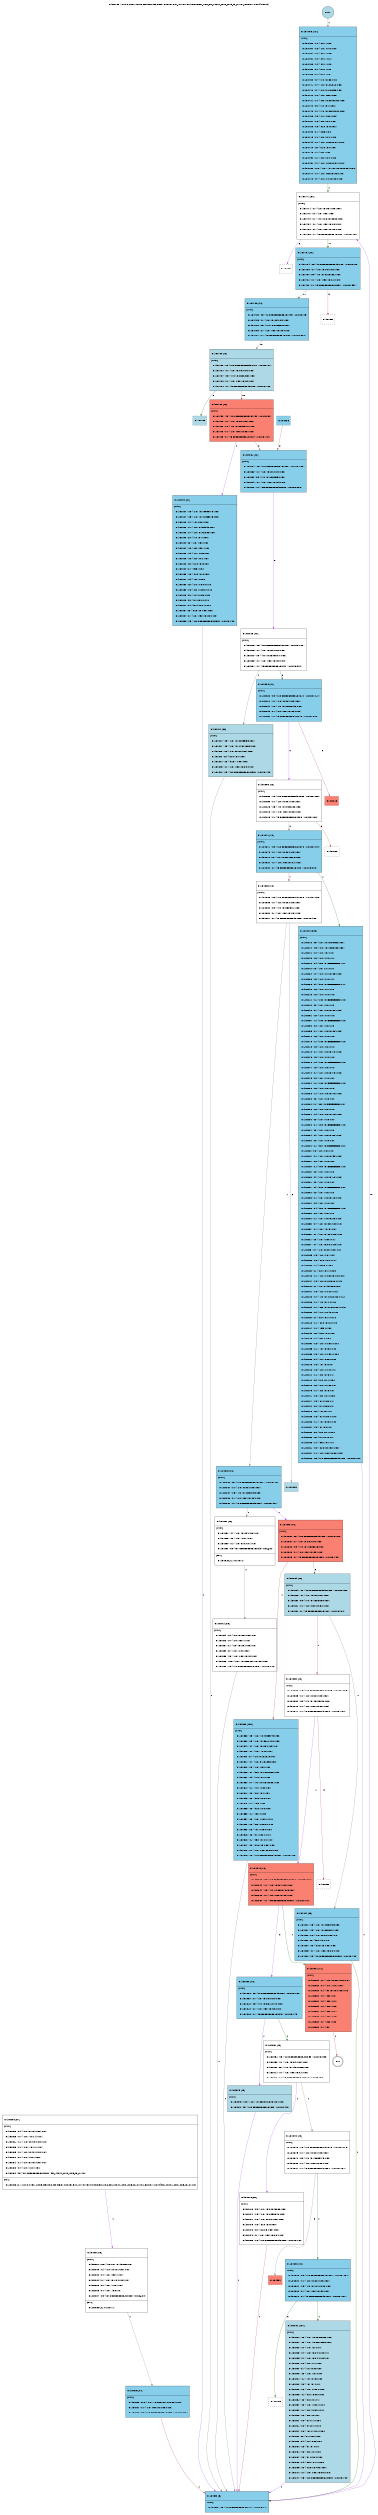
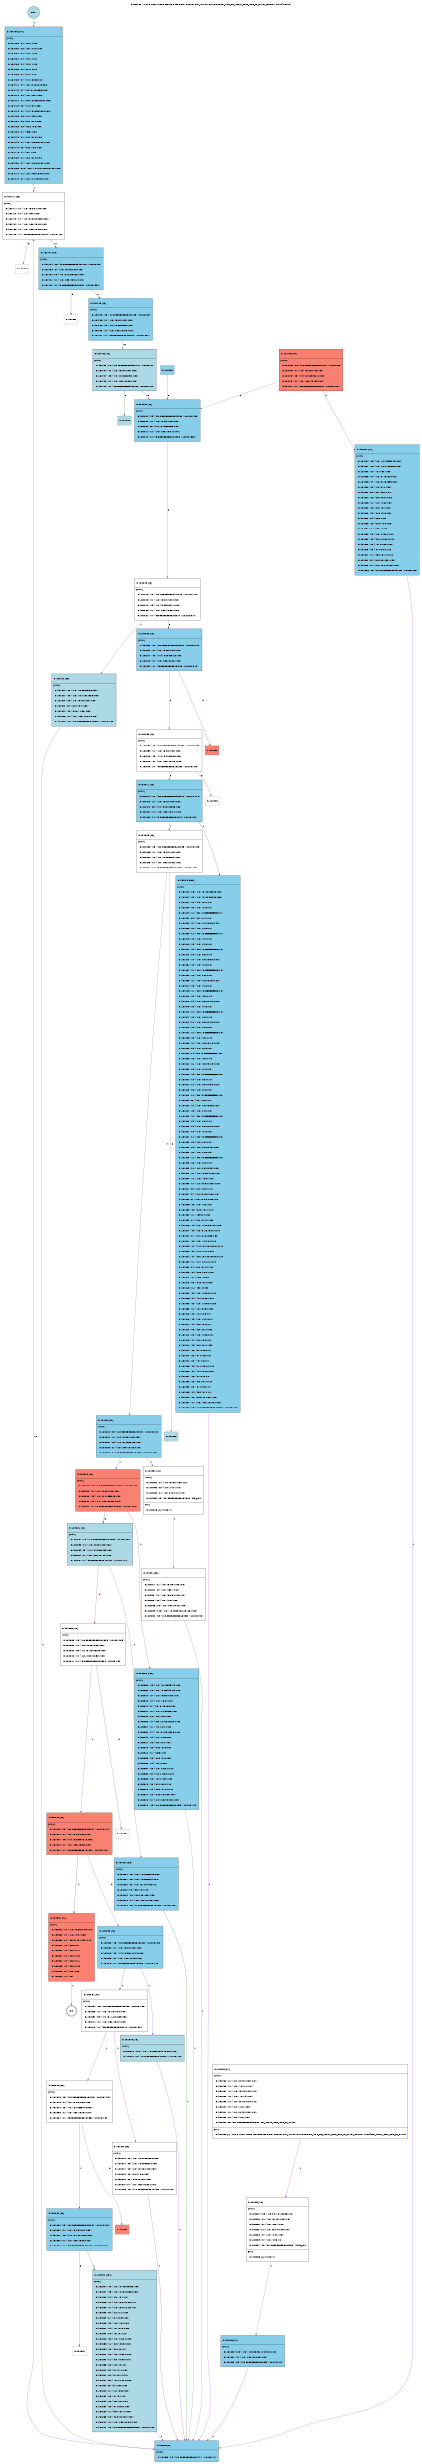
edge "0x4017cc [28]" -> "0x4017e8 [28]": now "0x4017cc [28]" -> "0x401804 [28]"
